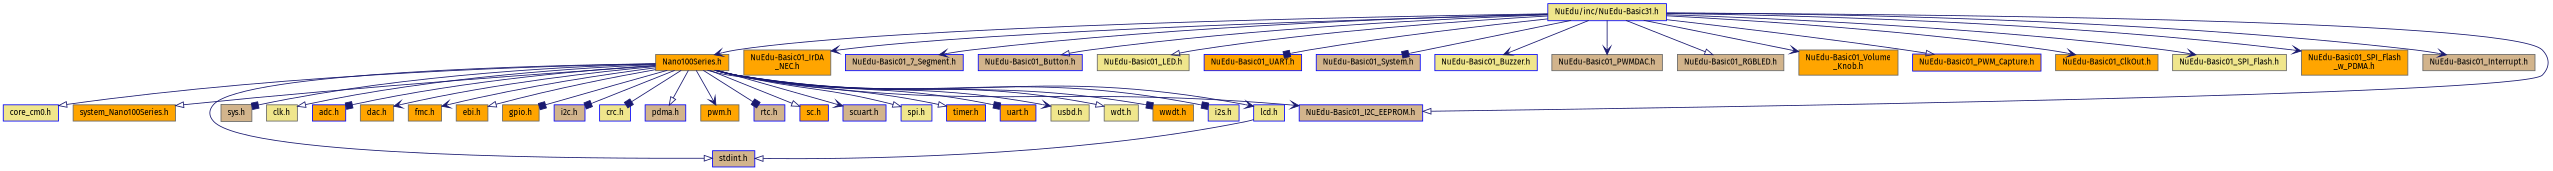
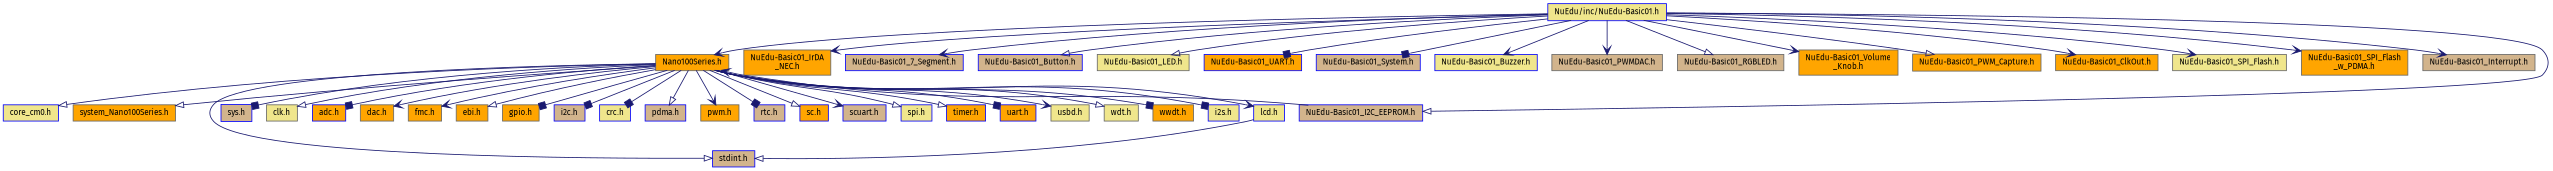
node "NuEdu/inc/NuEdu-Basic31.h": label "NuEdu/inc/NuEdu-Basic31.h" -> "NuEdu/inc/NuEdu-Basic01.h"
node "NuEdu-Basic01_PWM_Capture.h": color blue -> gray40
edge "Nano100Series.h" -> "NuEdu-Basic01_I2C_EEPROM.h": reversed
node "sys.h": color gray40 -> blue
